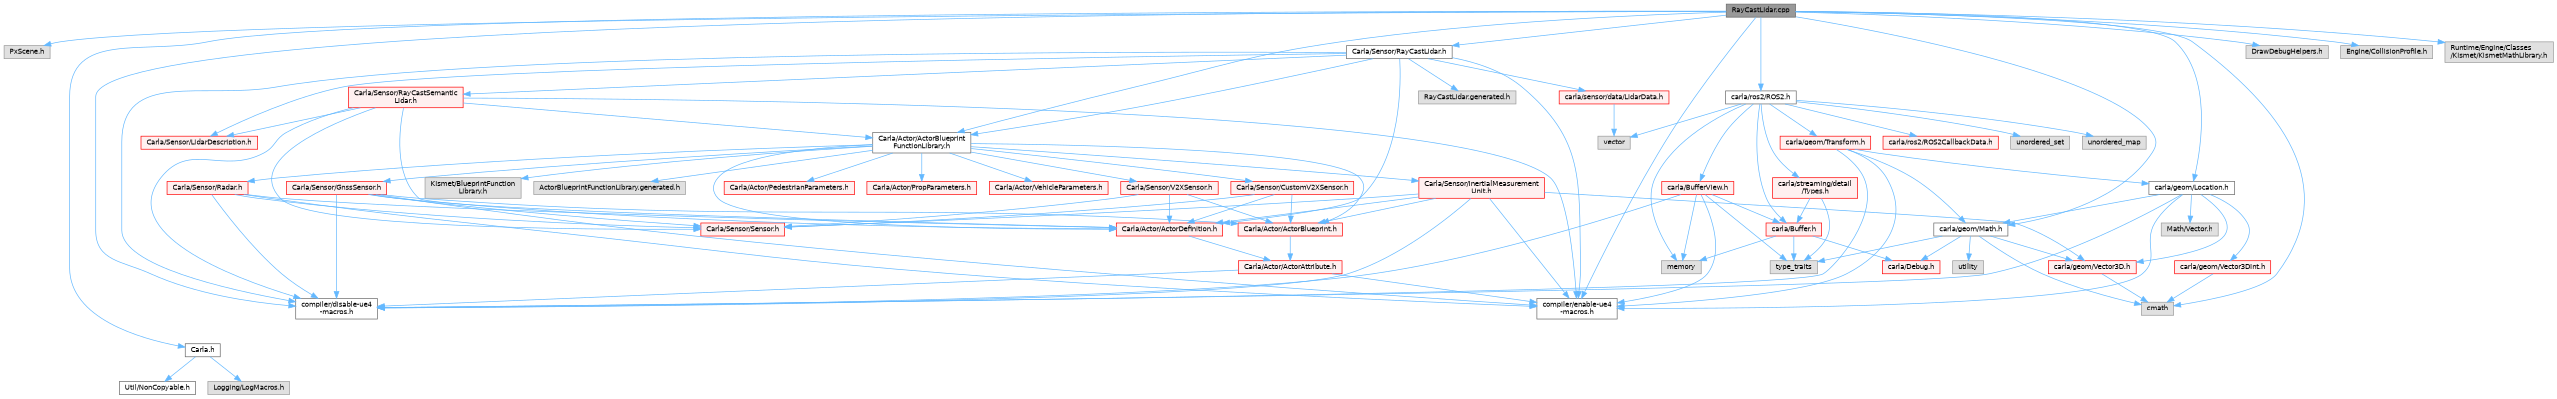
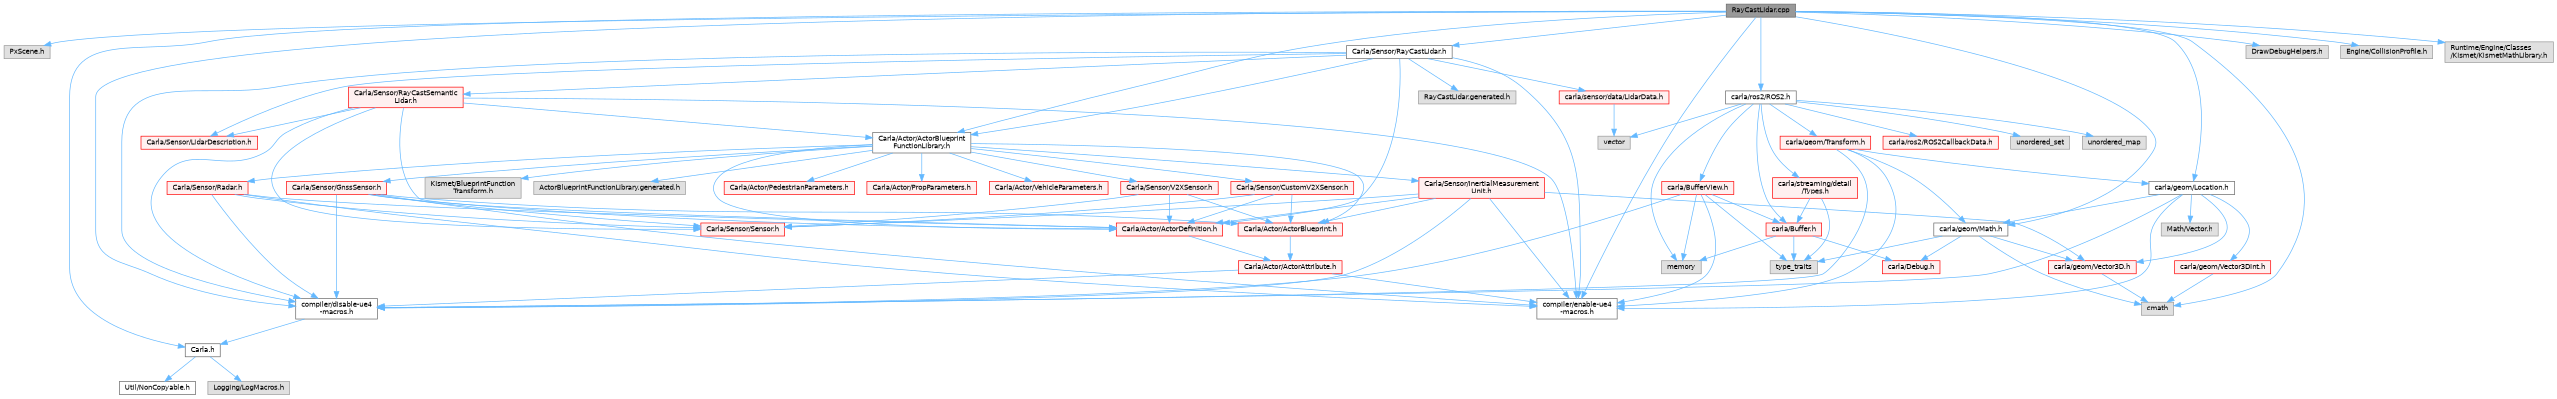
node "Kismet/BlueprintFunction Library.h": label "Kismet/BlueprintFunction Library.h" -> "Kismet/BlueprintFunction Transform.h"
node "utility": removed
edge "compiler/disable-ue4 -macros.h" -> "Carla.h": added
